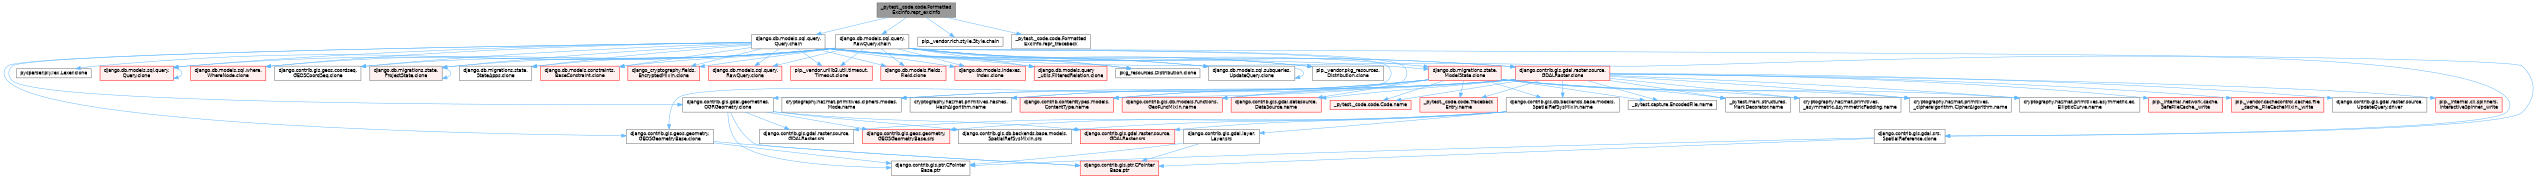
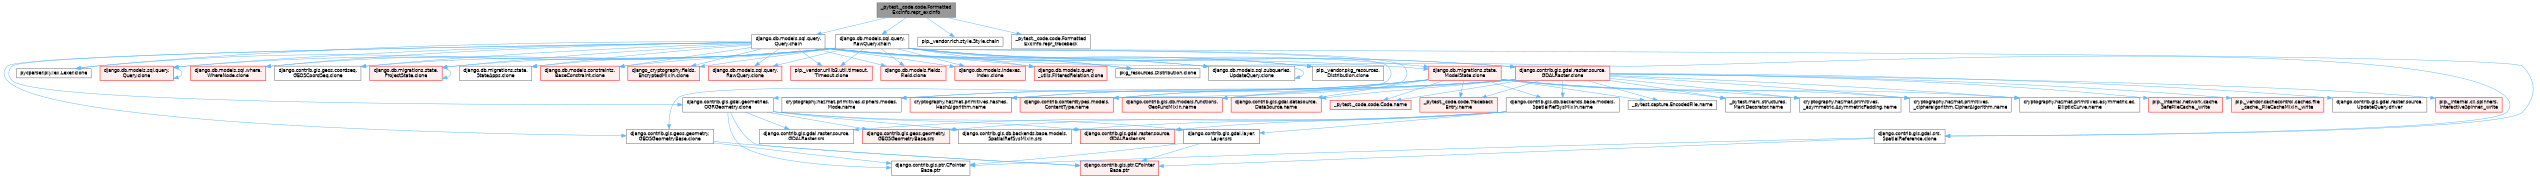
edge "django.db.models.sql.query. Query.chain" -> "pycparser.ply.lex.Lexer.clone": added
node "django.db.migrations.state. ProjectState.clone": color grey40 -> red
node "cryptography.hazmat.primitives.hashes. HashAlgorithm.name": color grey40 -> red
edge "django.contrib.gis.gdal.geometries. OGRGeometry.clone" -> "django.contrib.gis.gdal.layer. Layer.srs": added
node "django.contrib.gis.gdal.layer. Layer.srs": color grey40 -> red
